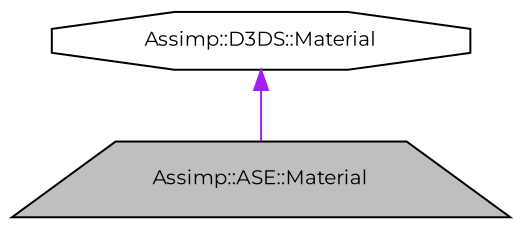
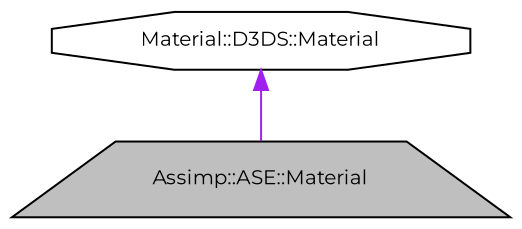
node "Assimp::D3DS::Material": label "Assimp::D3DS::Material" -> "Material::D3DS::Material"
